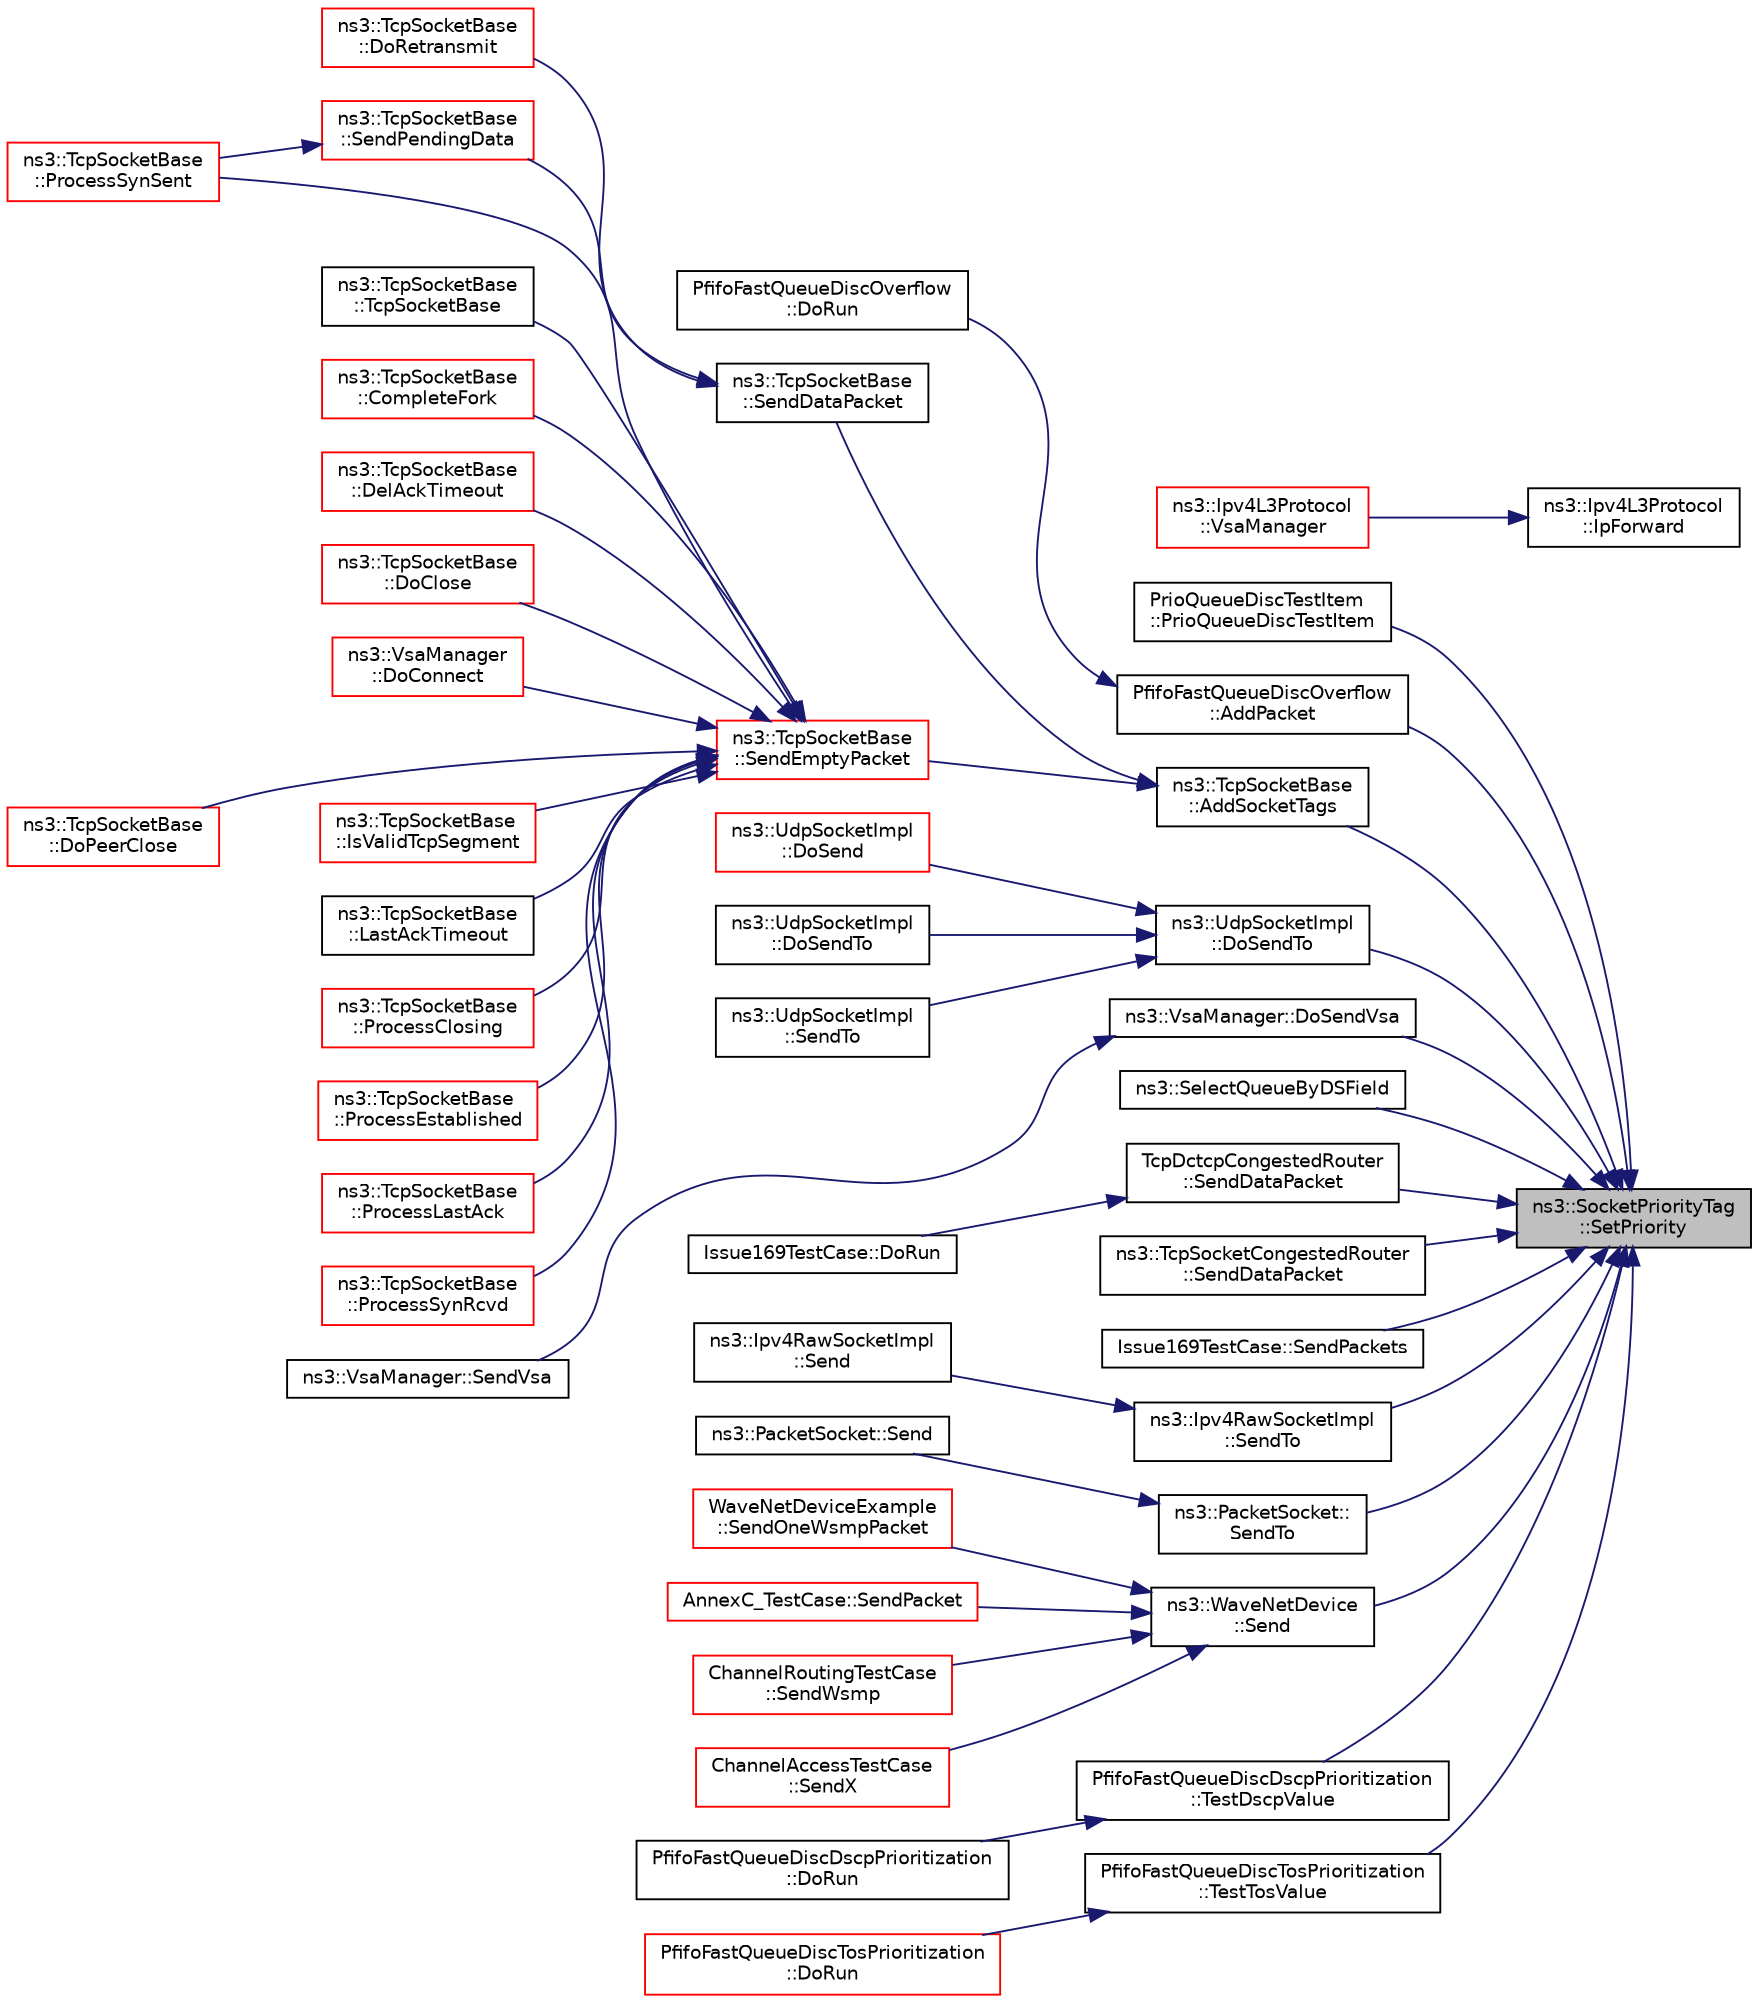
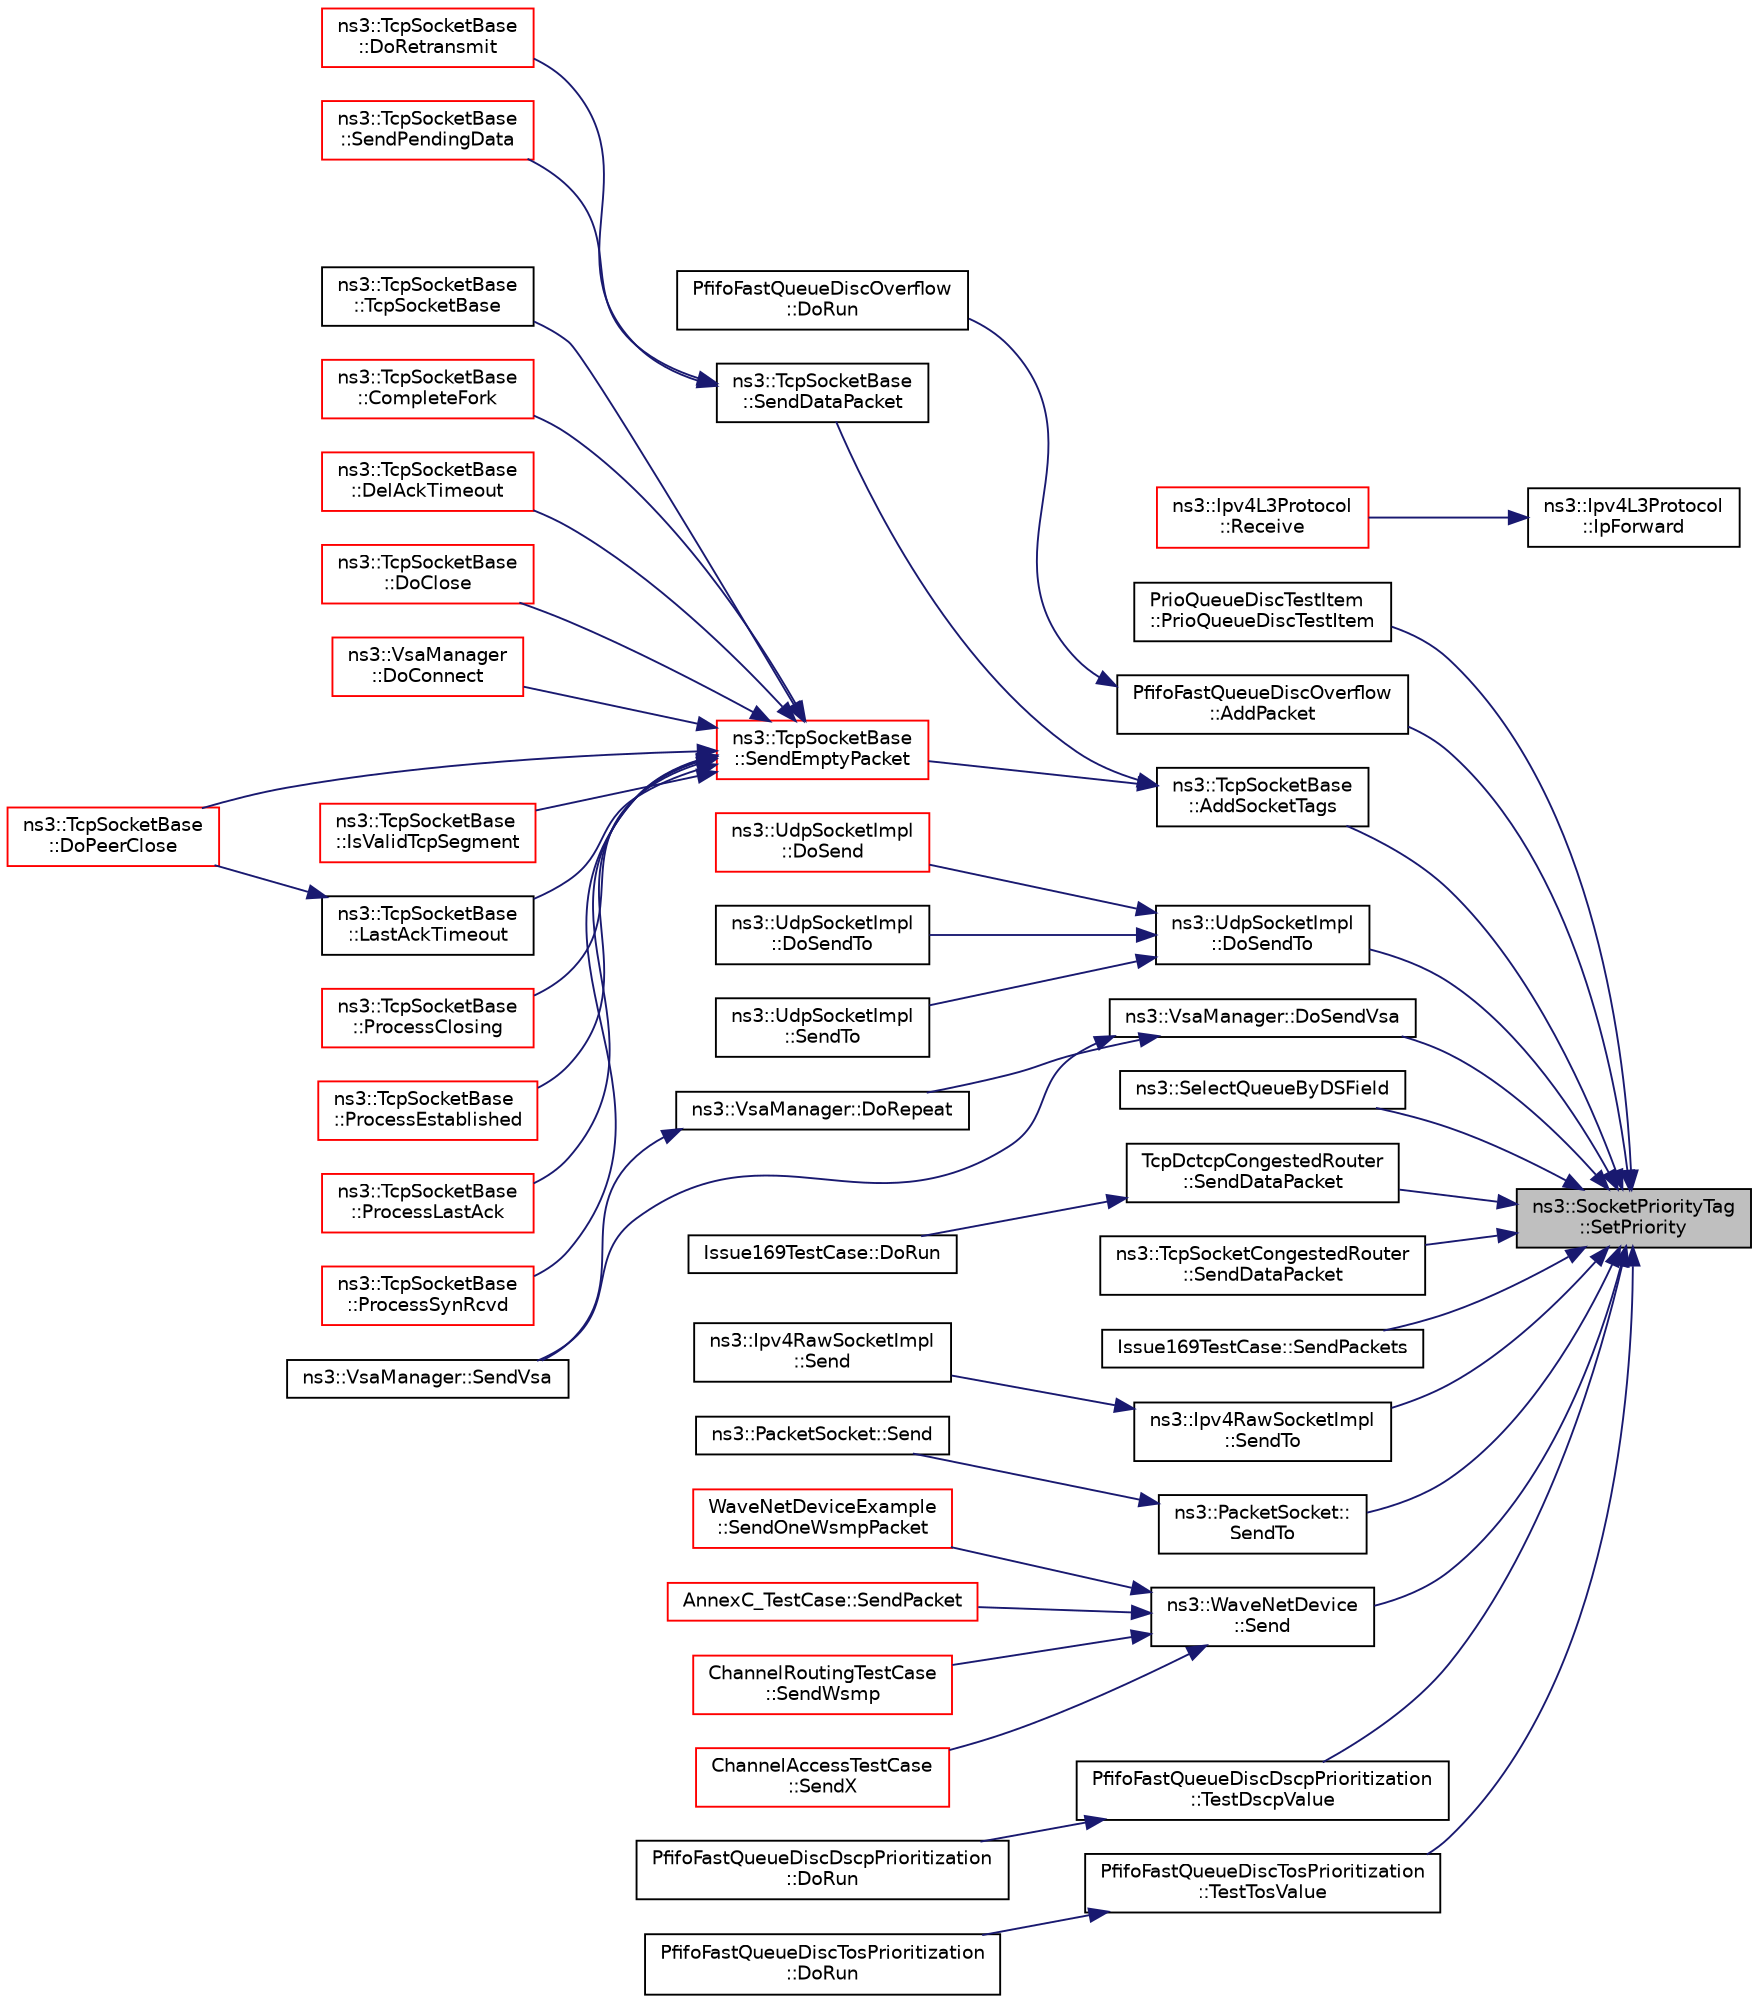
node "ns3::TcpSocketBase ::ProcessSynSent": removed
node "ns3::Ipv4L3Protocol ::VsaManager": label "ns3::Ipv4L3Protocol ::VsaManager" -> "ns3::Ipv4L3Protocol ::Receive"
edge "ns3::TcpSocketBase ::DoPeerClose" -> "ns3::TcpSocketBase ::LastAckTimeout": added
node "ns3::VsaManager::DoRepeat": added
node "PfifoFastQueueDiscTosPrioritization ::DoRun": color red -> black
